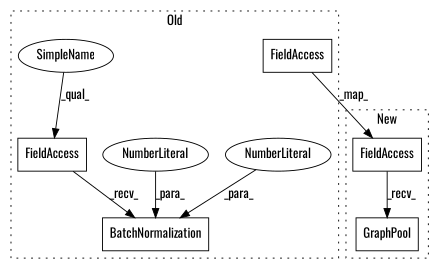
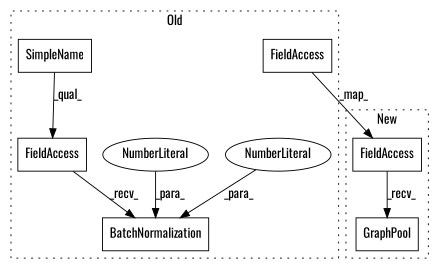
node "SimpleName": shape ellipse -> box
